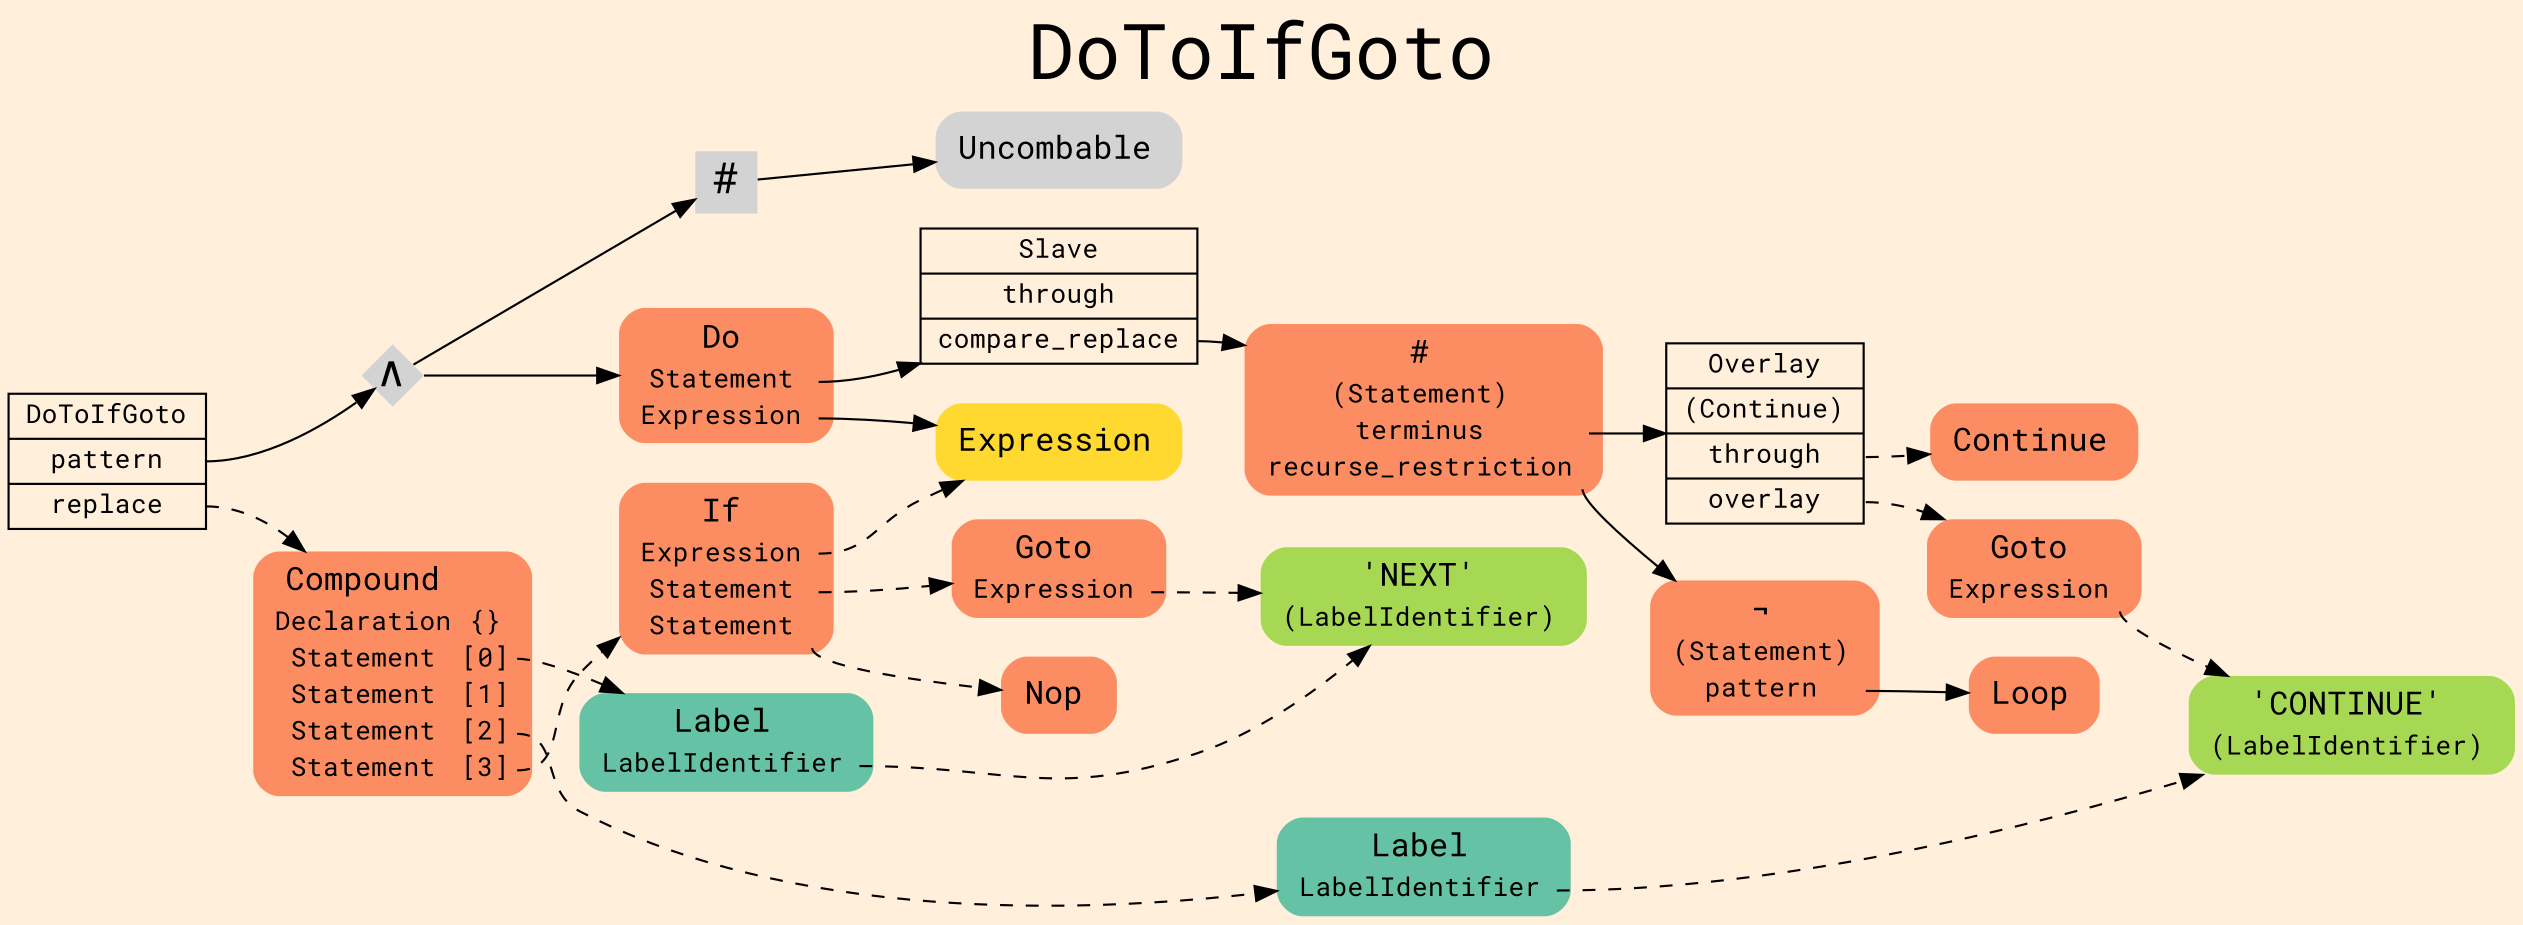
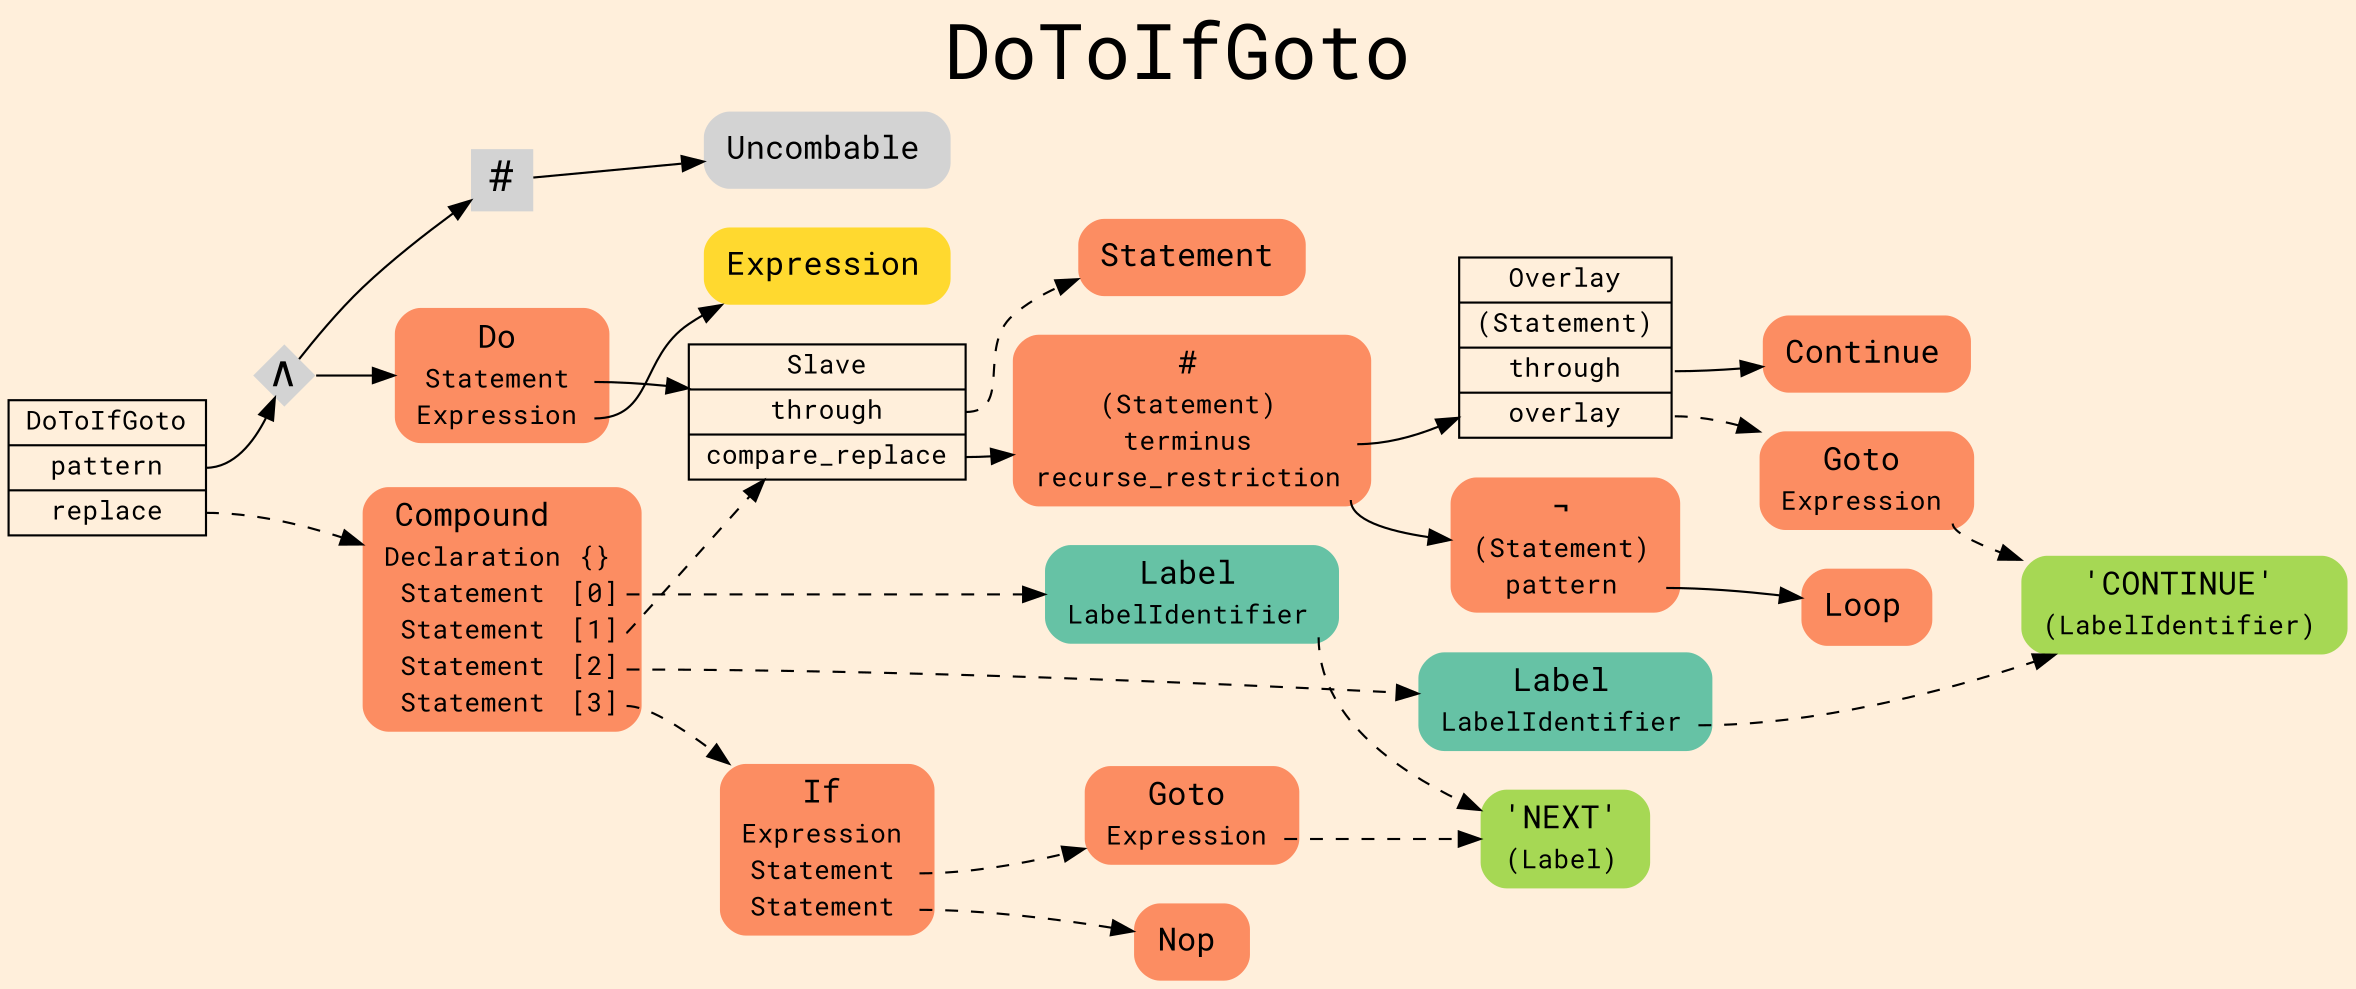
node "Statement": added
node "Overlay": text "(Continue)" -> "(Statement)"
edge "Overlay" -> "Continue": style dashed -> solid
edge "If" -> "Expression": removed
edge "Compound" -> "Slave": added
node "'NEXT'": text "(LabelIdentifier)" -> "(Label)"
